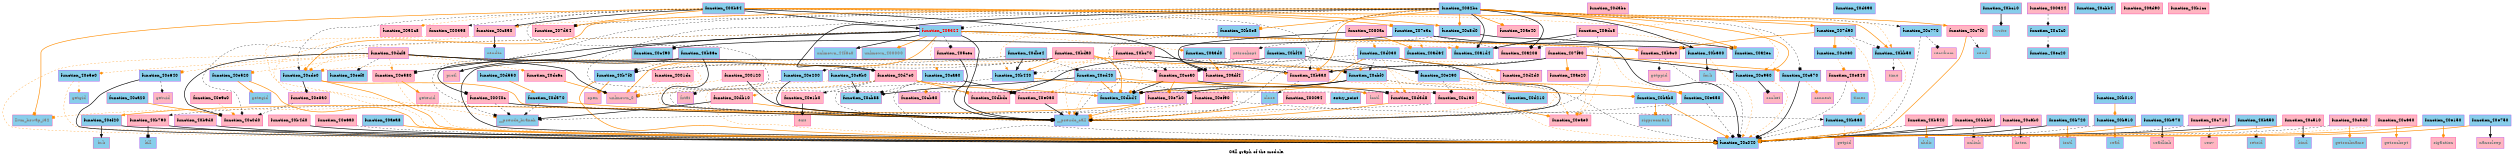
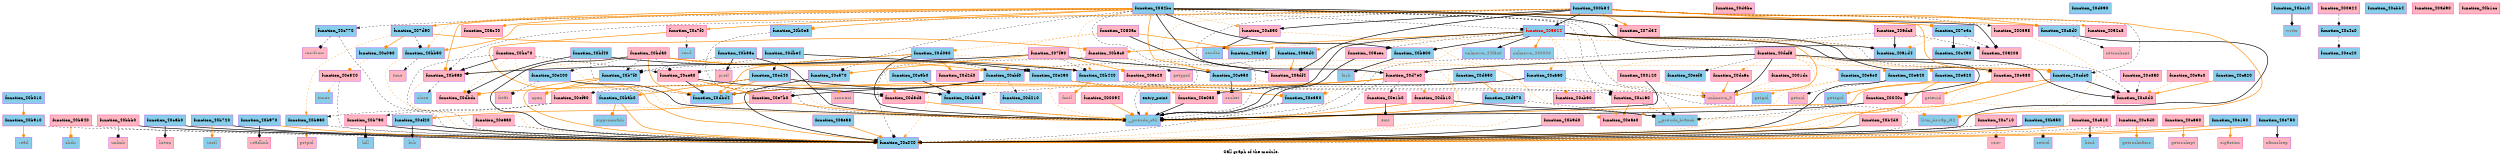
node "function_40a2ec": removed
edge "function_40cde0" -> "function_40e8a0": now "function_40cde0" -> "function_40c0d0"
node "function_40c6b0": fillcolor lightpink -> skyblue
